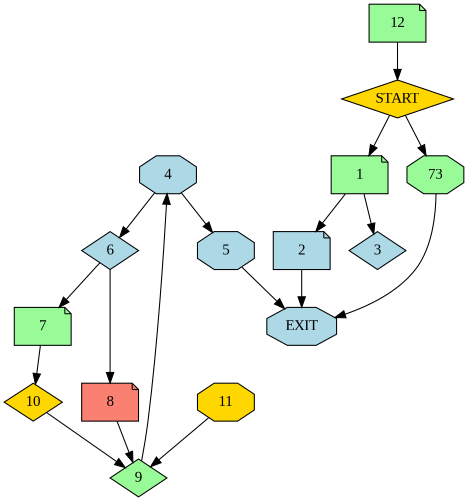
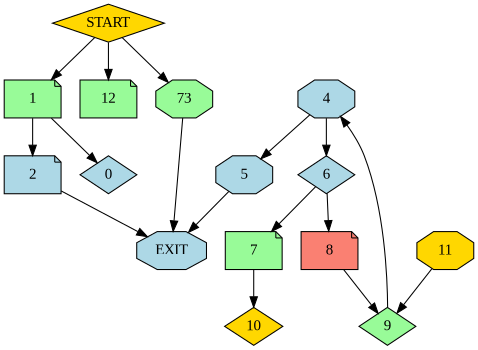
edge "12" -> "START": reversed
node "3": label "3" -> "0"
edge "10" -> "9": removed
